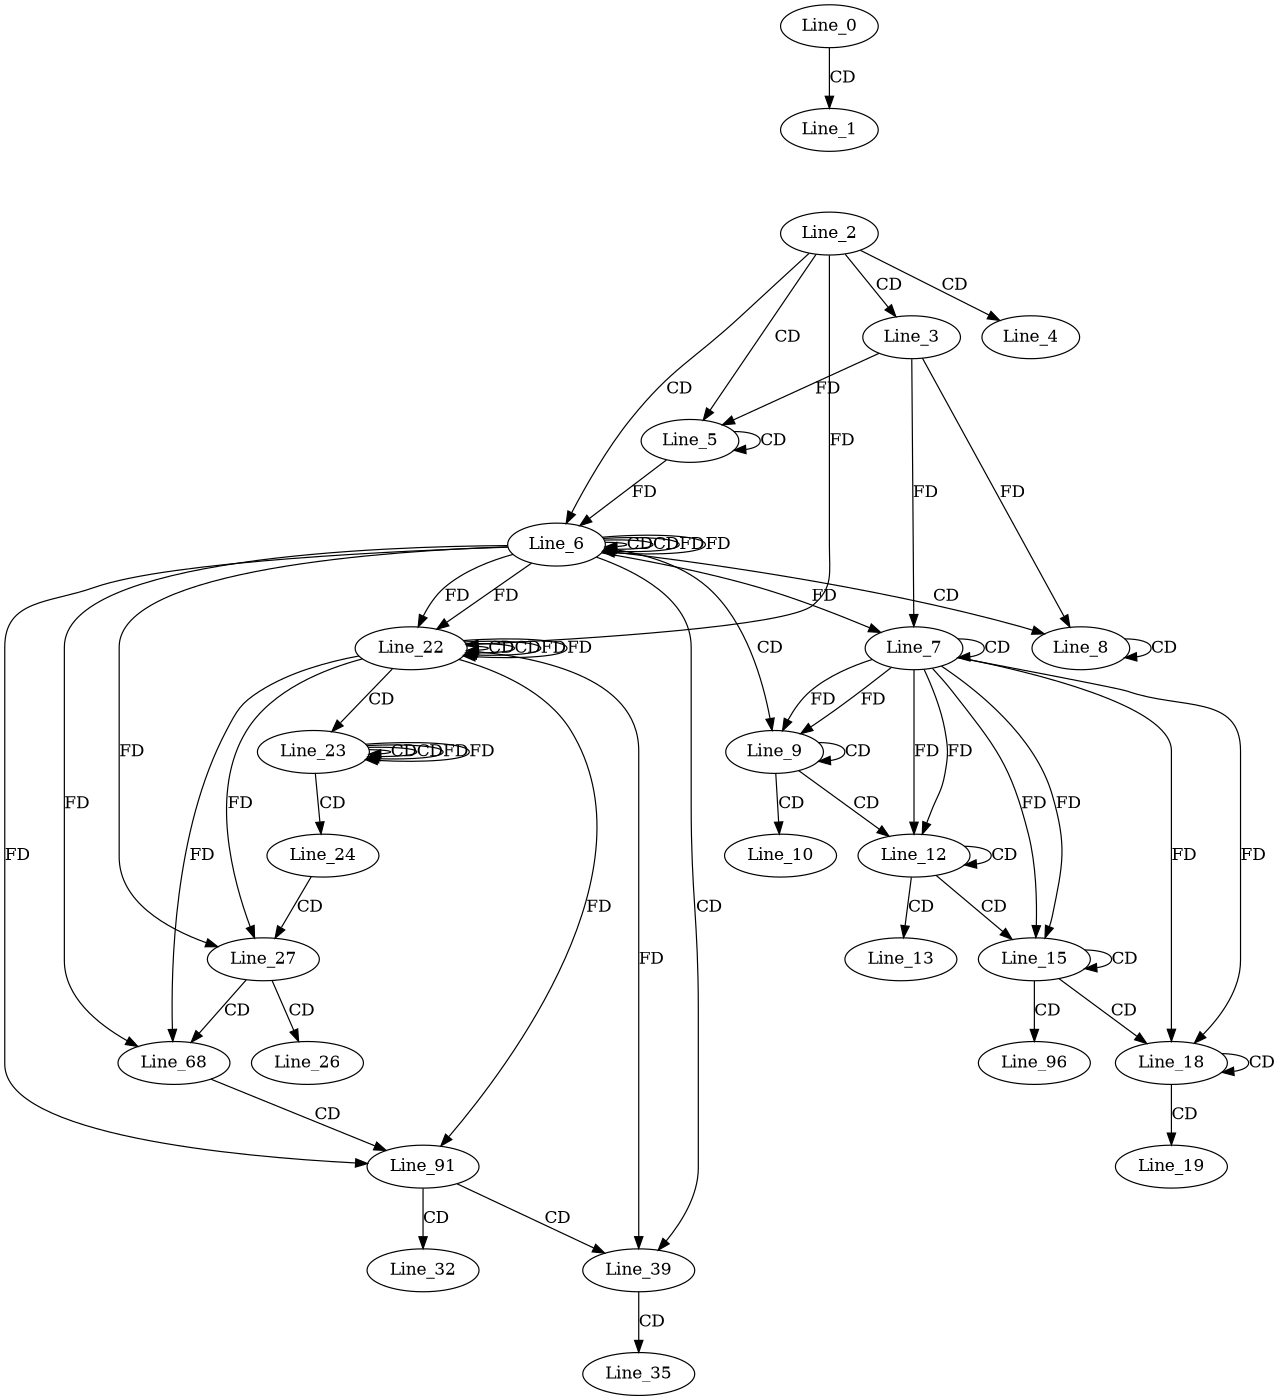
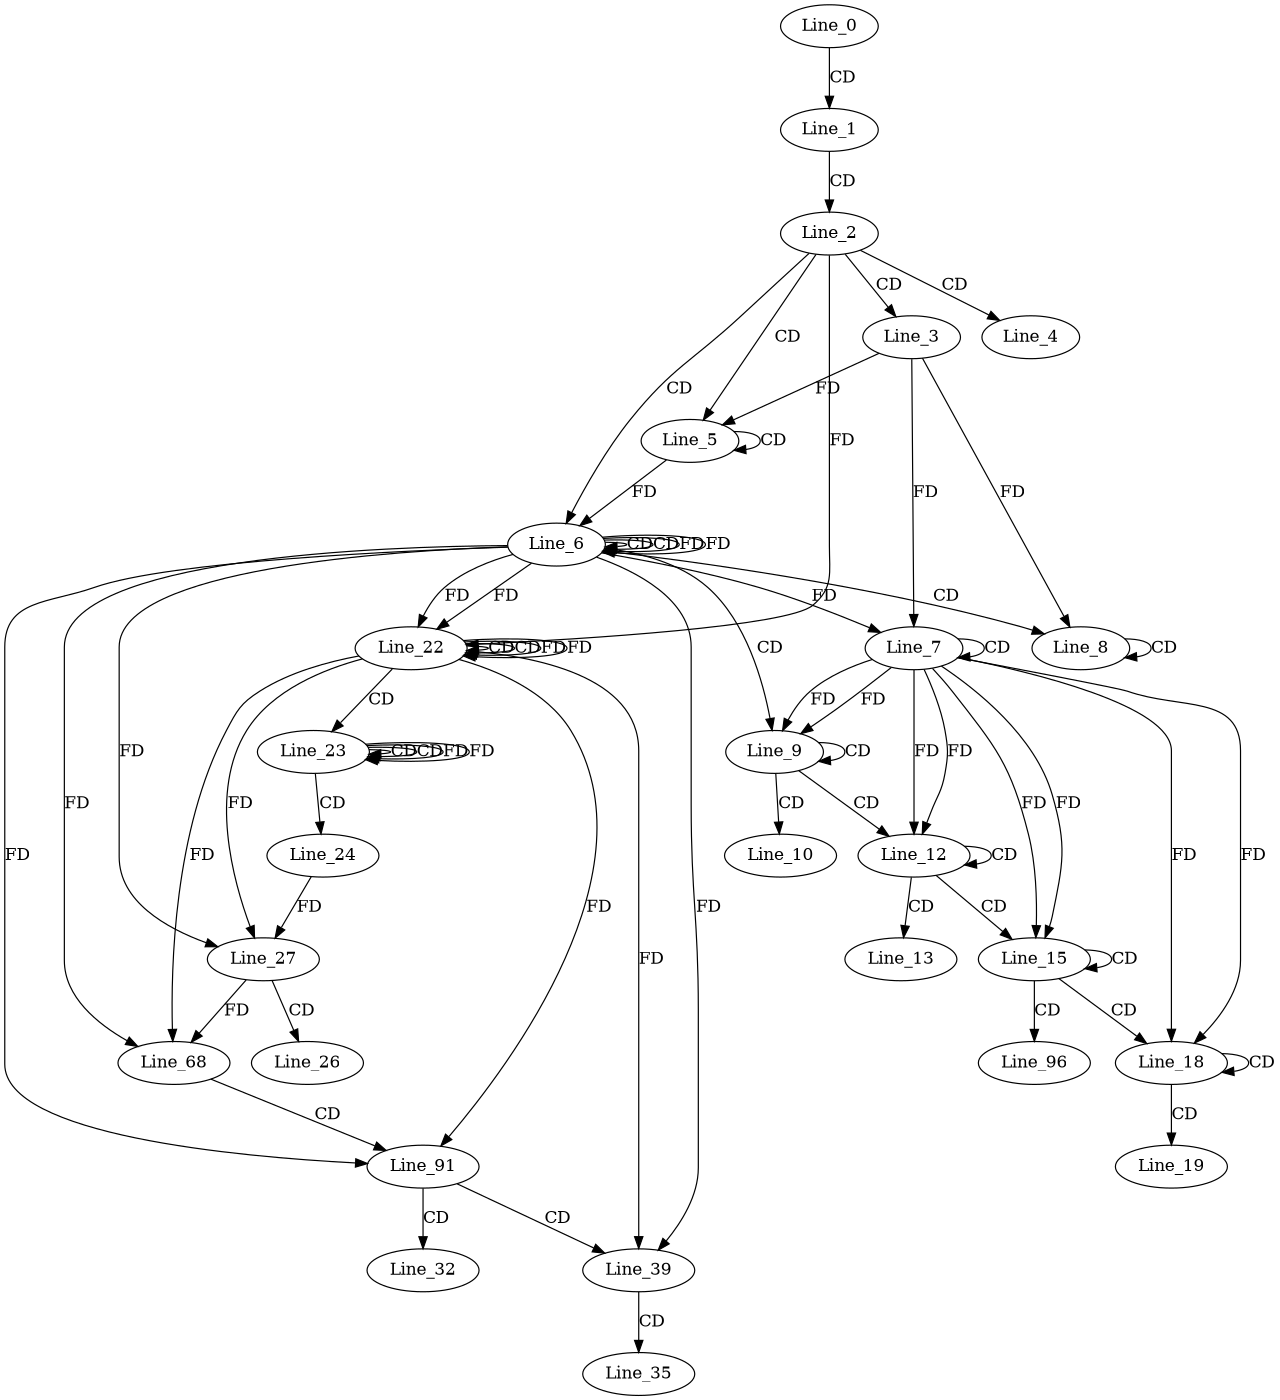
edge "Line_1" -> "Line_2": added, label "CD"
edge "Line_24" -> "Line_27": label "CD" -> "FD"
edge "Line_6" -> "Line_39": label "CD" -> "FD"
edge "Line_27" -> "Line_68": label "CD" -> "FD"
